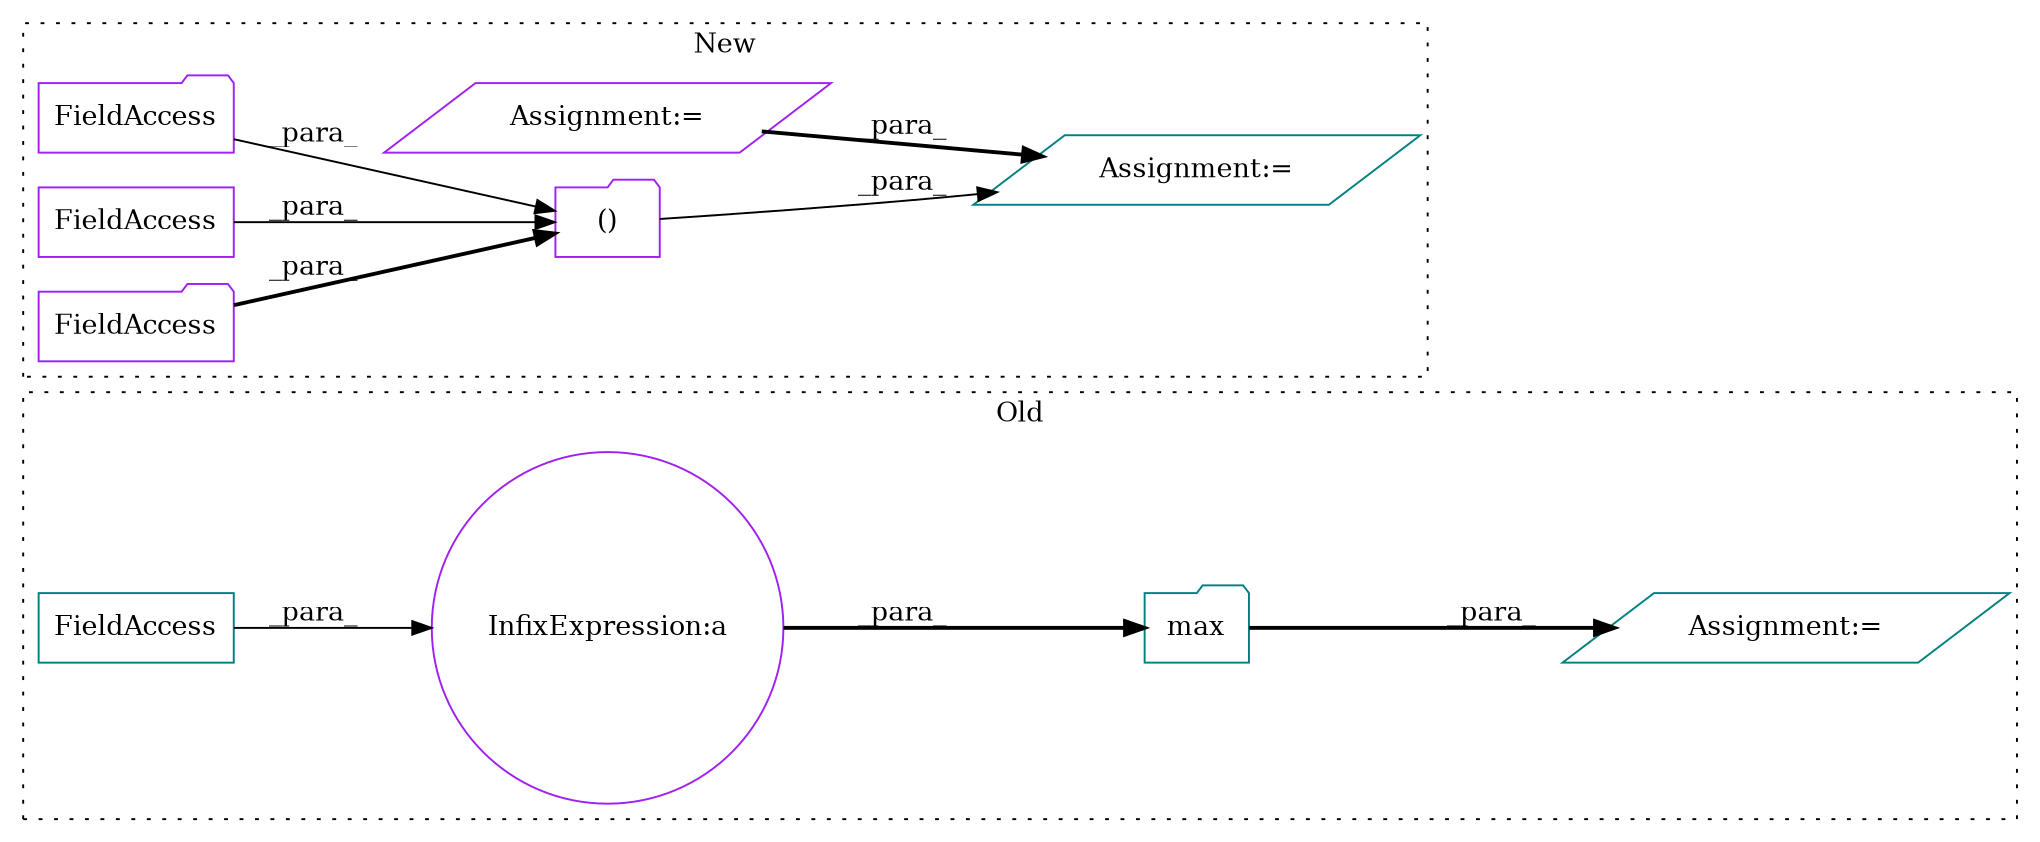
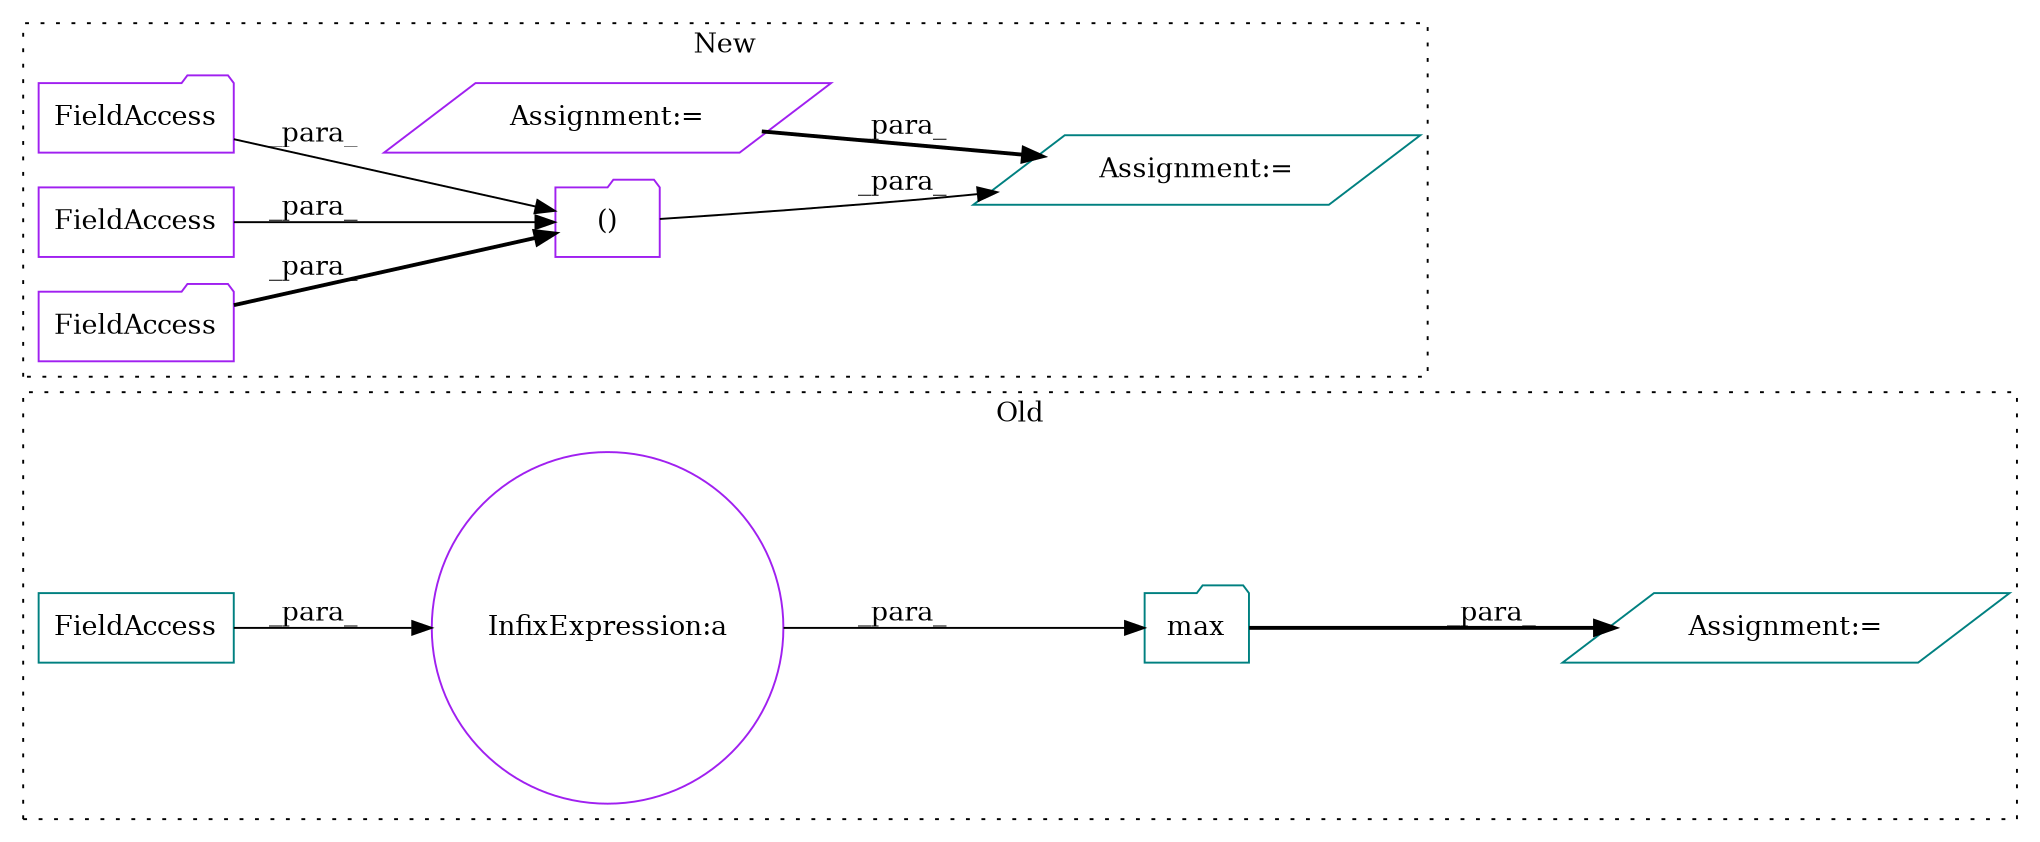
edge "InfixExpression:a" -> "max": style bold -> solid
